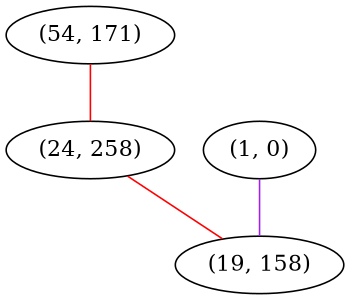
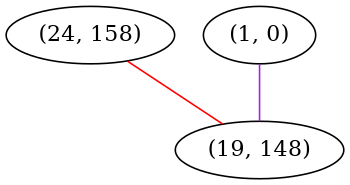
node "(54, 171)": removed
node "(24, 258)": label "(24, 258)" -> "(24, 158)"
node "(19, 158)": label "(19, 158)" -> "(19, 148)"
